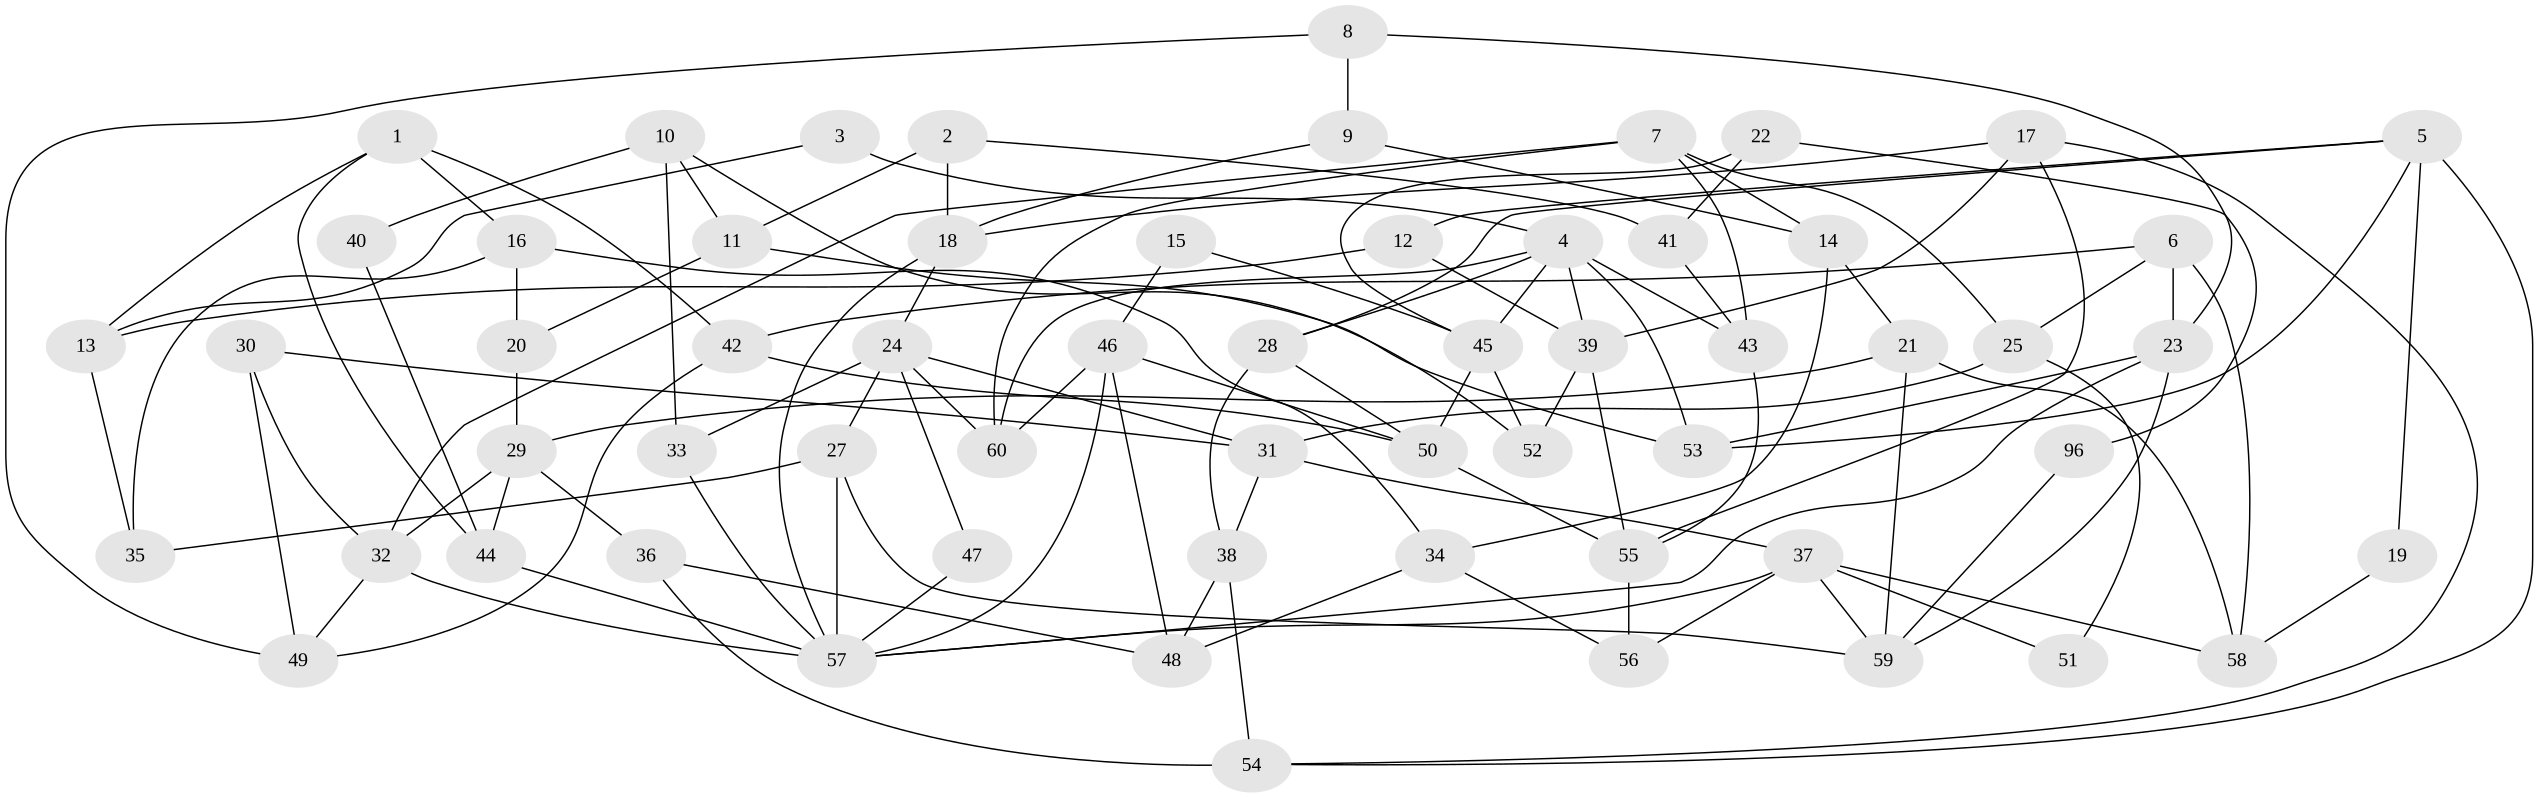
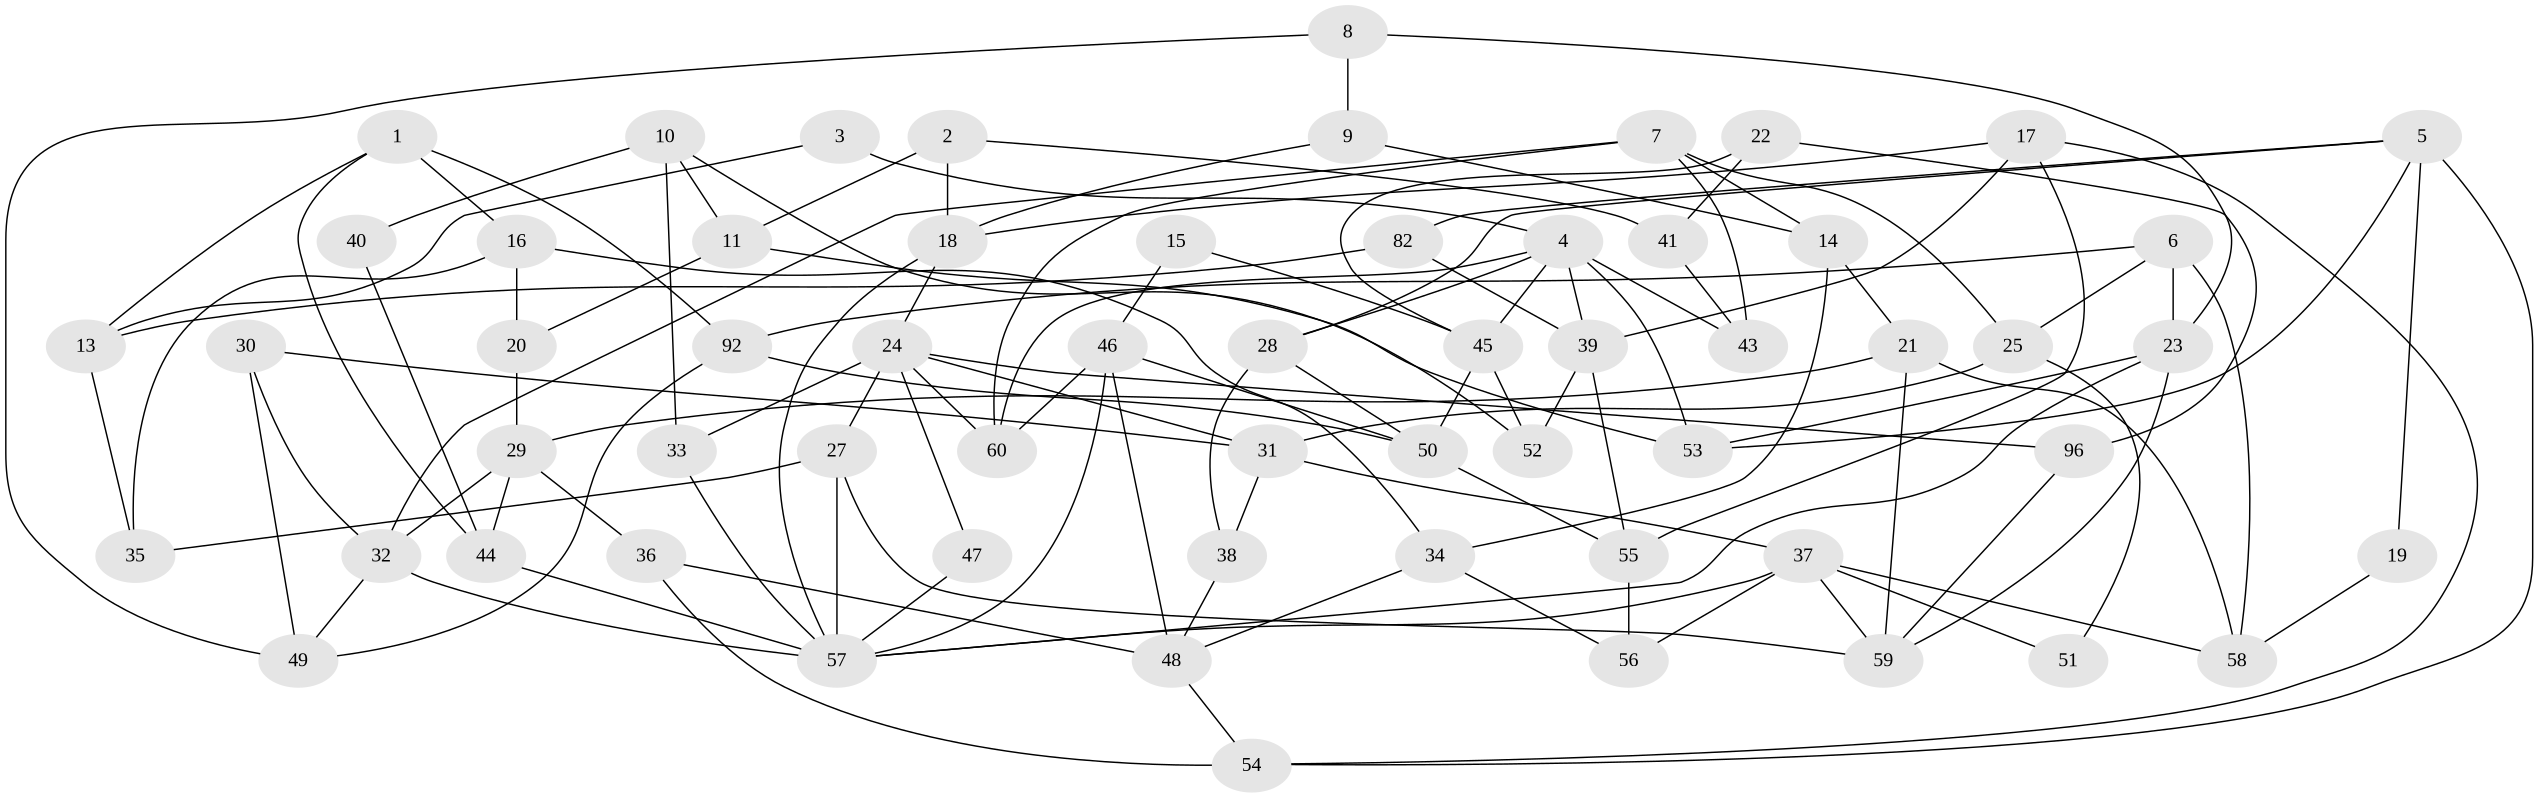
node "12": label "12" -> "82"
node "42": label "42" -> "92"
edge "24" -- "96": added
edge "43" -- "55": removed
edge "38" -- "54": now "48" -- "54"
